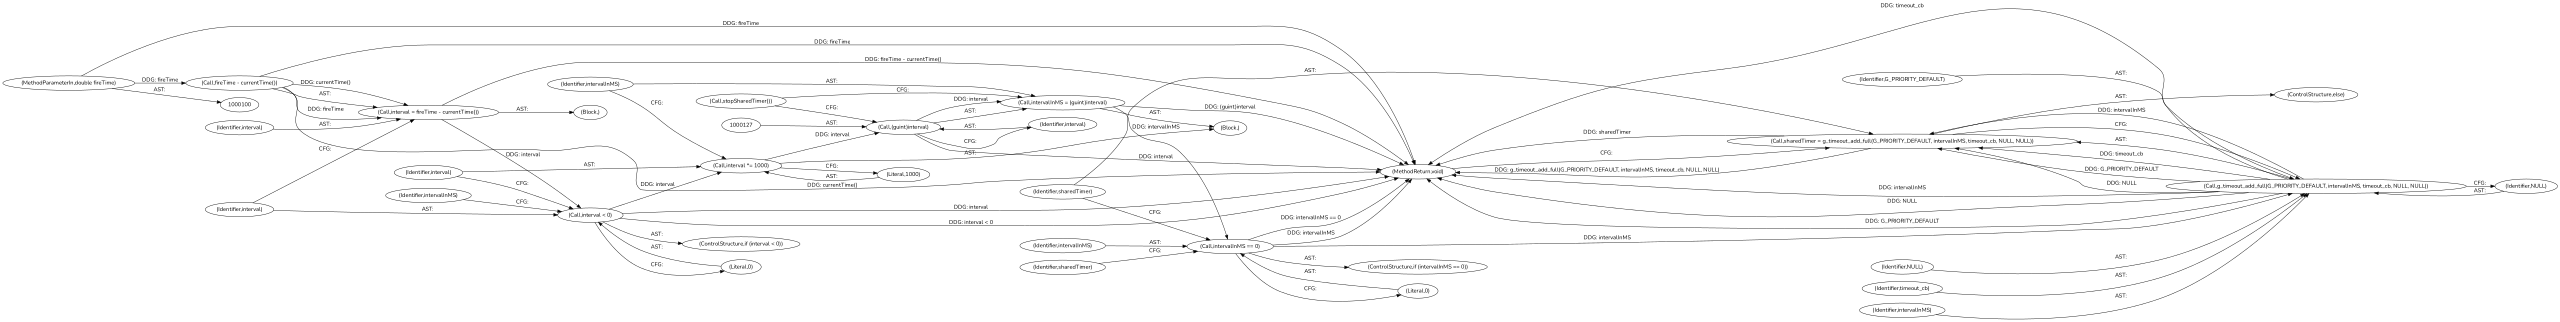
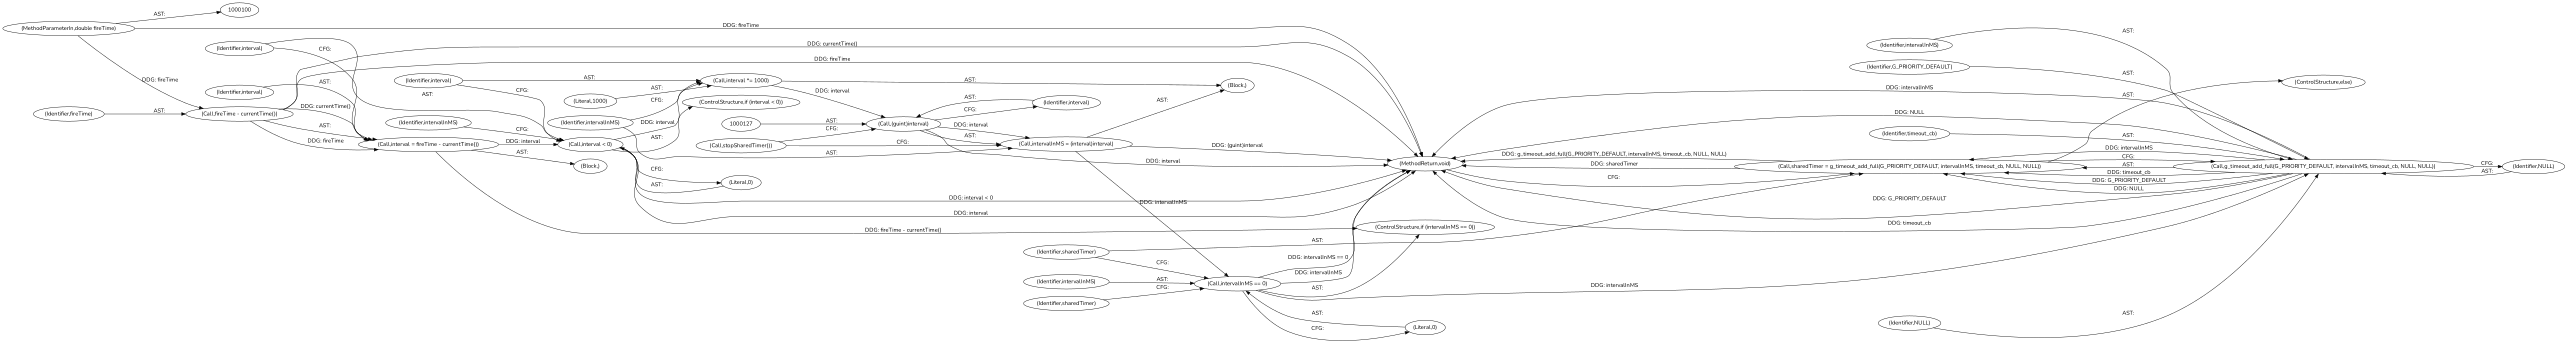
edge "(Call,interval = fireTime - currentTime())" -> "(MethodReturn,void)": now "(Call,interval = fireTime - currentTime())" -> "(ControlStructure,if (intervalInMS == 0))"
node "(Call,intervalInMS = (guint)interval)": label "(Call,intervalInMS = (guint)interval)" -> "(Call,intervalInMS = (interval)interval)"
node "(Identifier,fireTime)": added
edge "(Call,interval *= 1000)" -> "(Literal,1000)": removed, label "CFG:"
